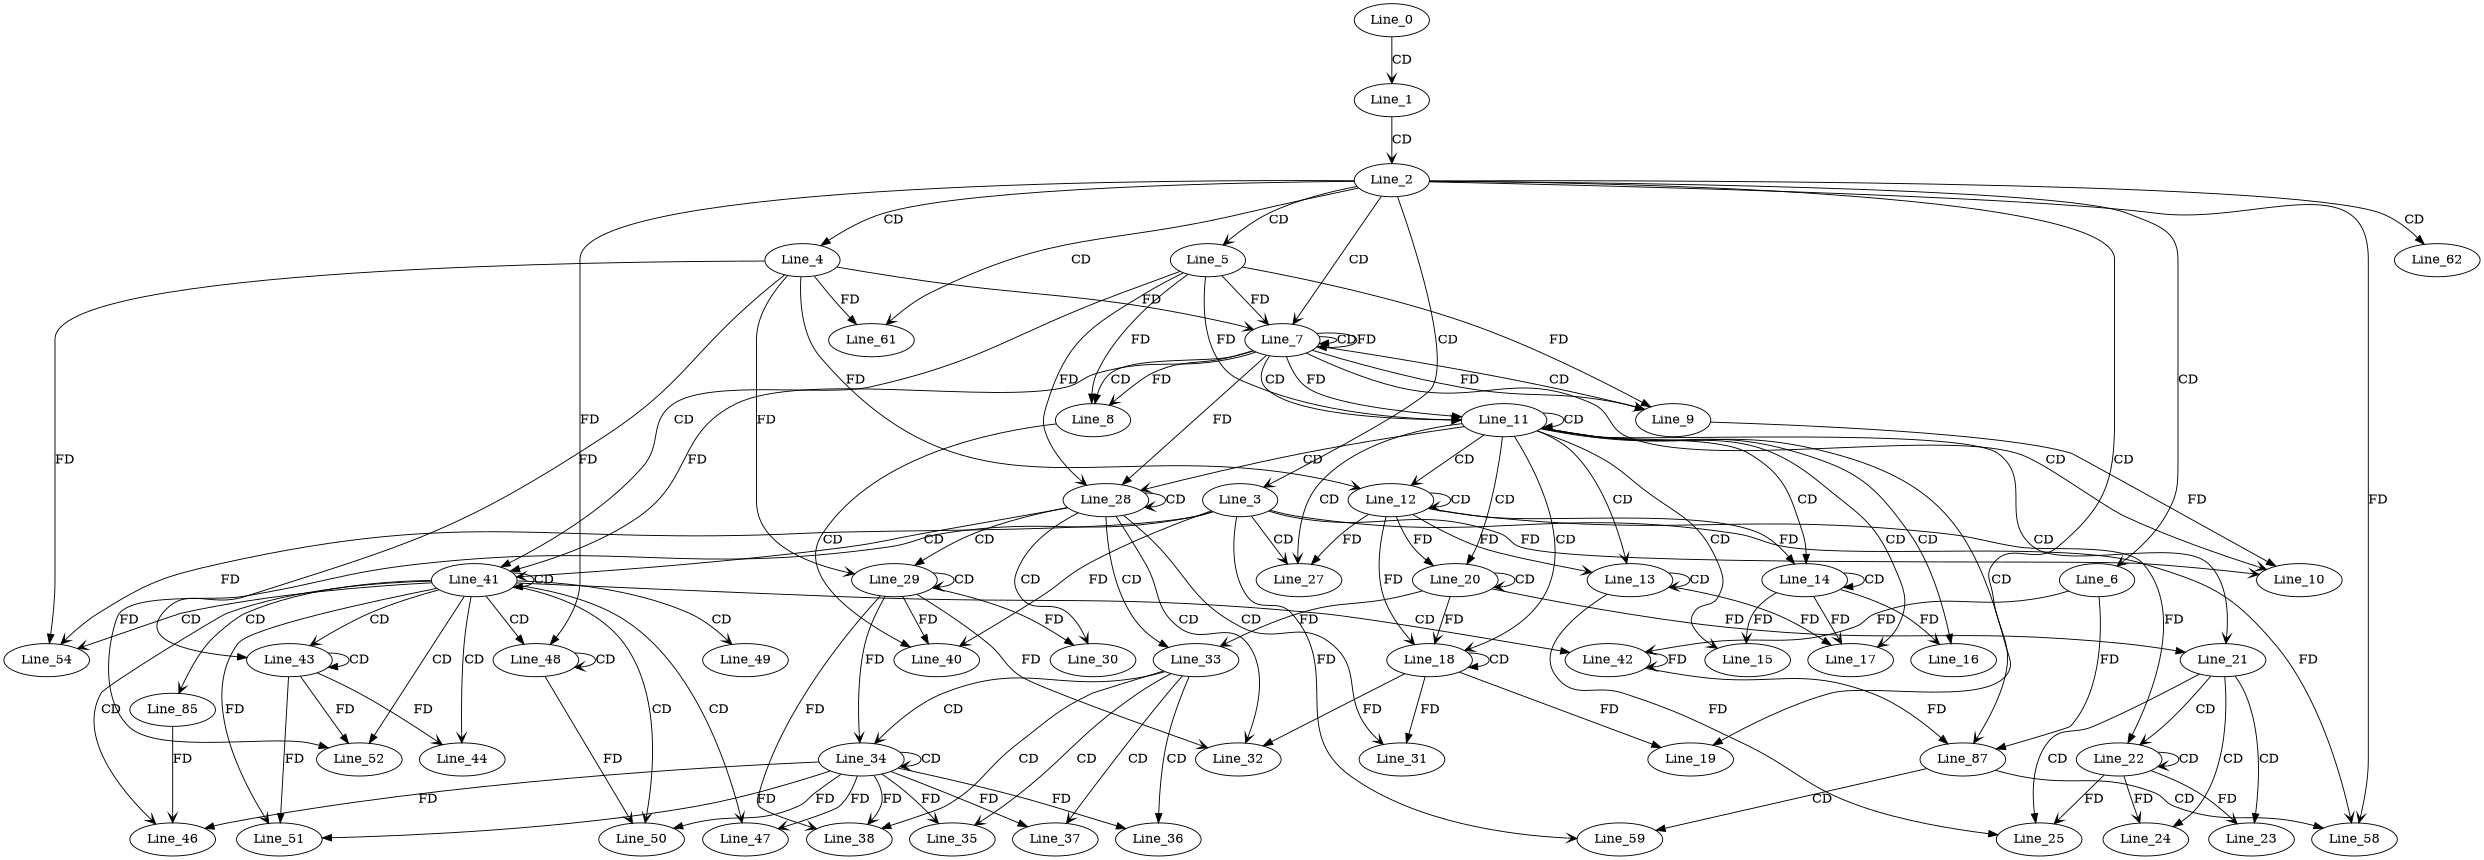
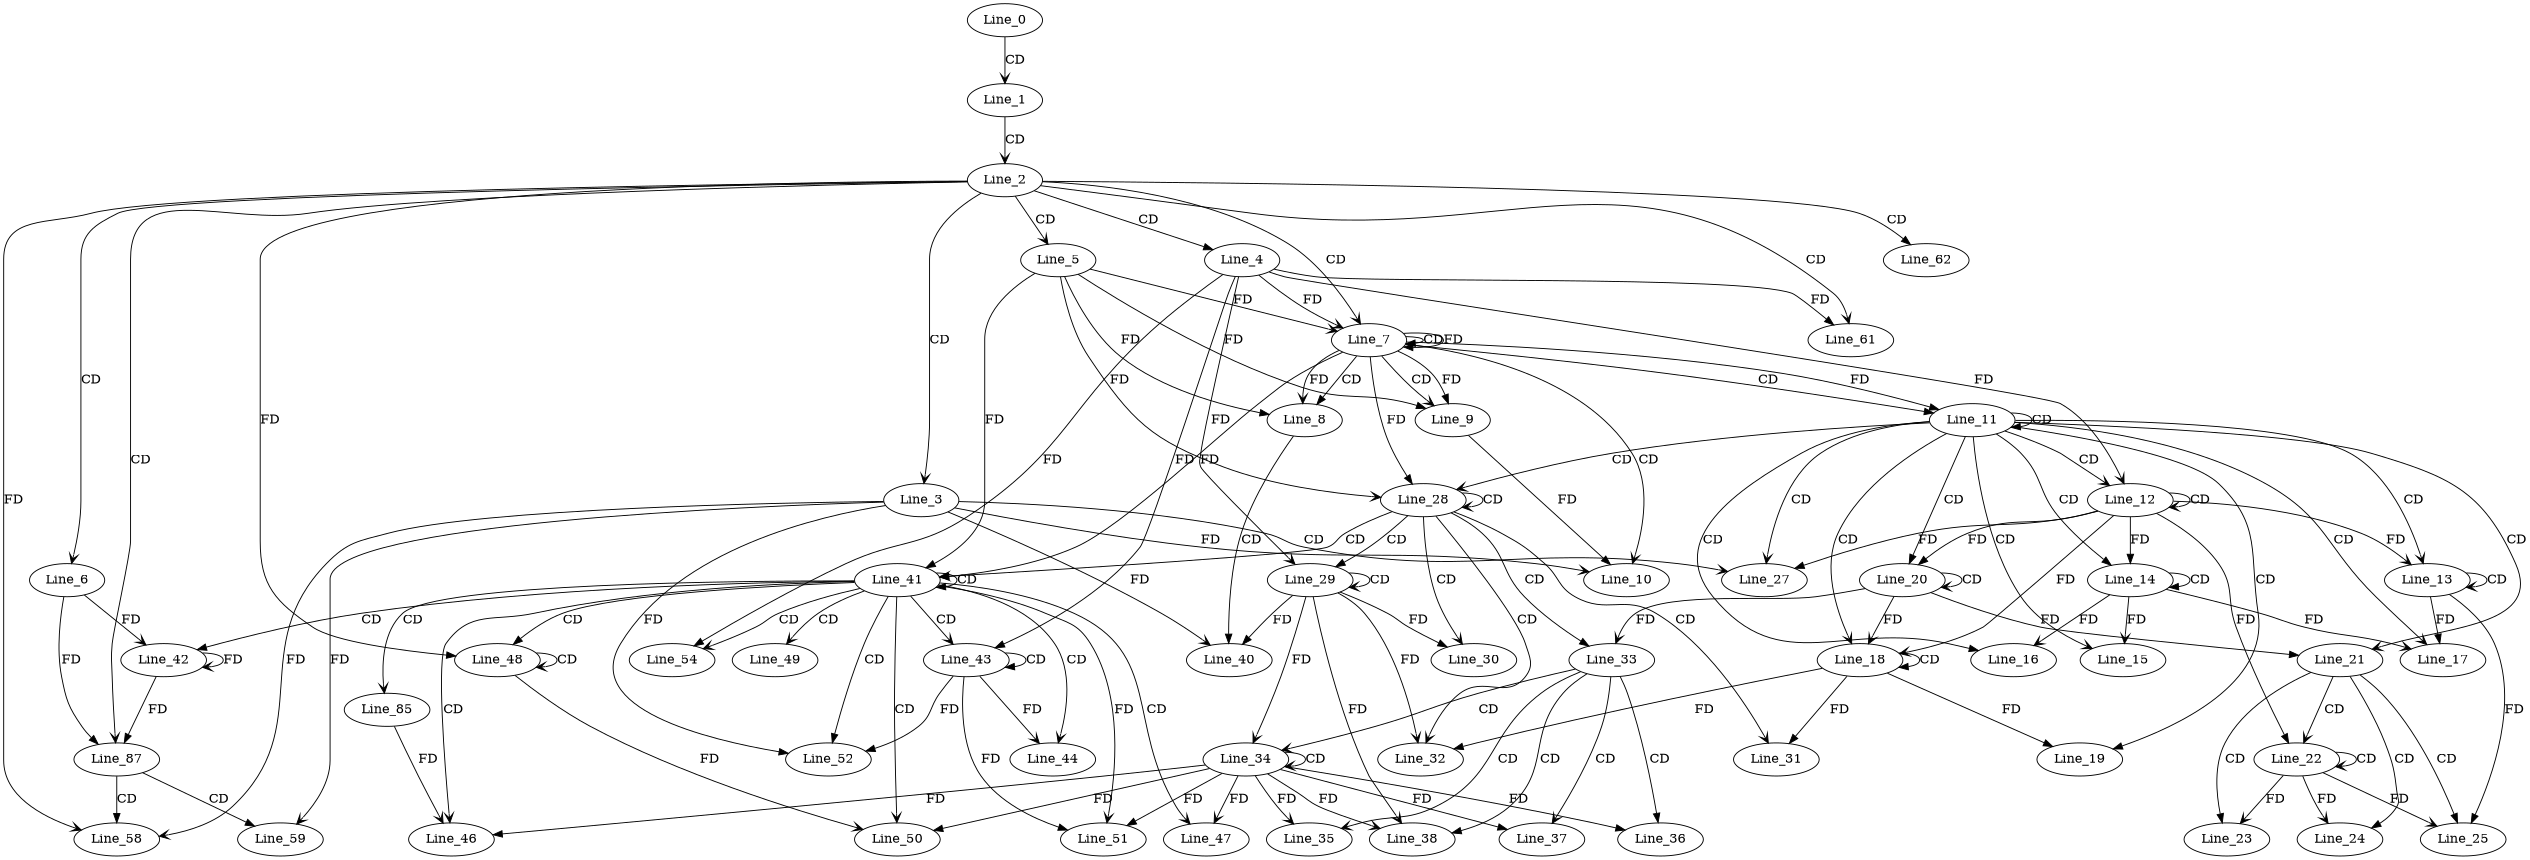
edge "Line_5" -> "Line_11": removed, label "FD"
edge "Line_5" -> "Line_41": label "CD" -> "FD"
edge "Line_3" -> "Line_54": removed, label "FD"
